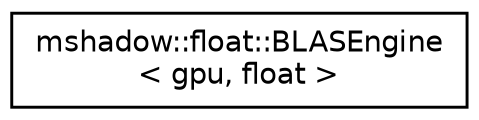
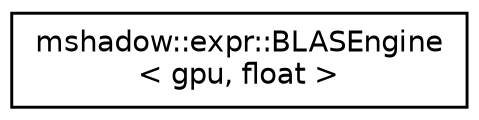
node "mshadow::float::BLASEngine < gpu, float >": label "mshadow::float::BLASEngine < gpu, float >" -> "mshadow::expr::BLASEngine < gpu, float >"
